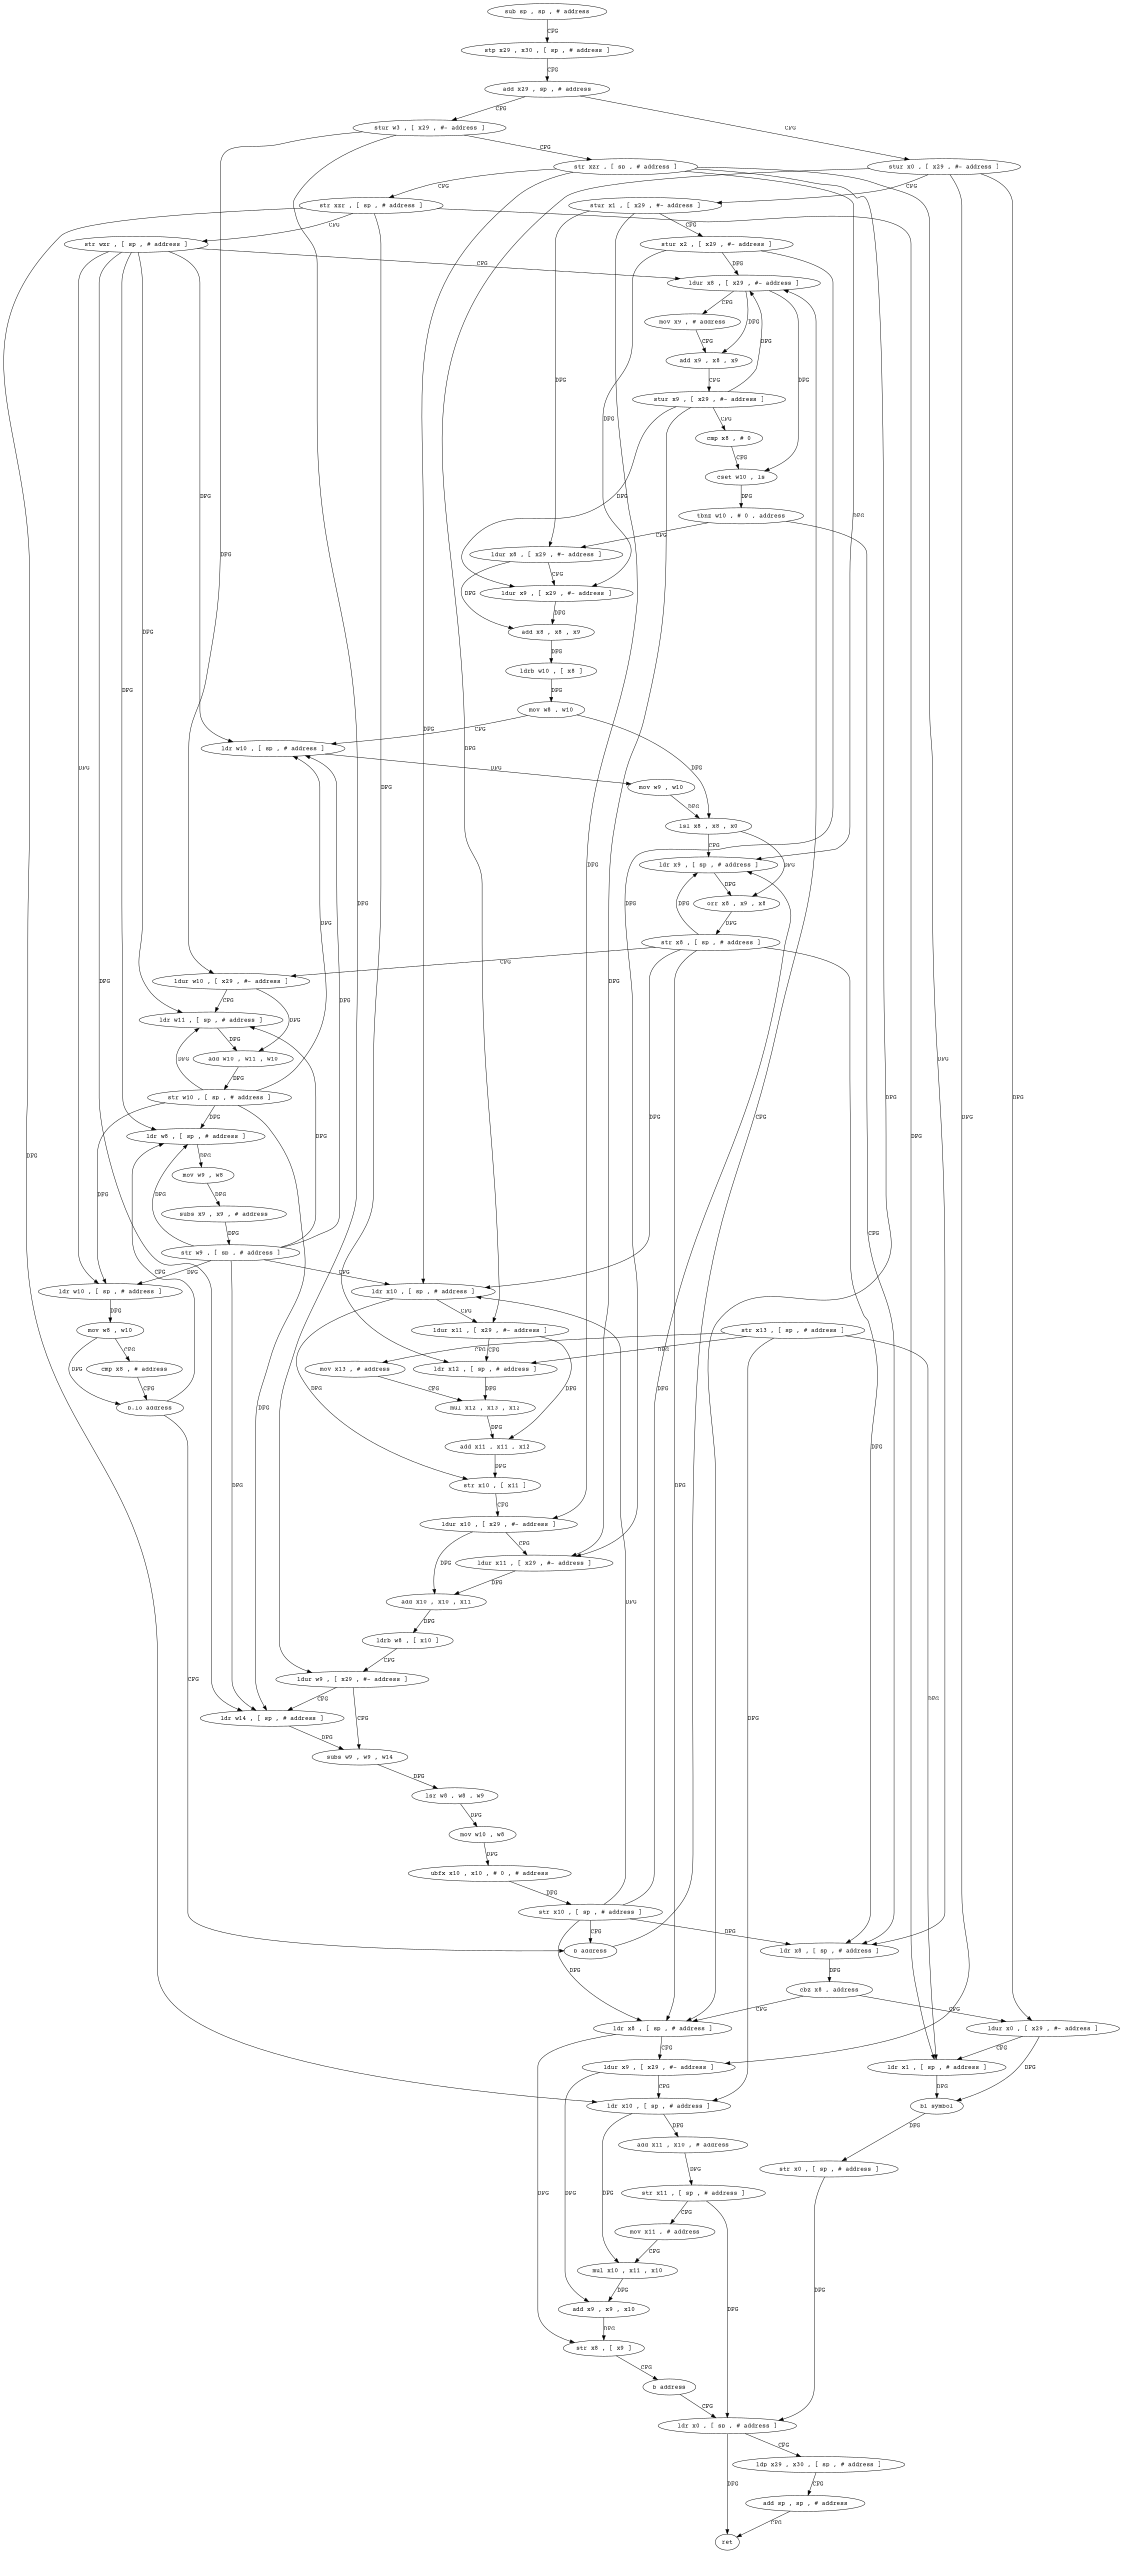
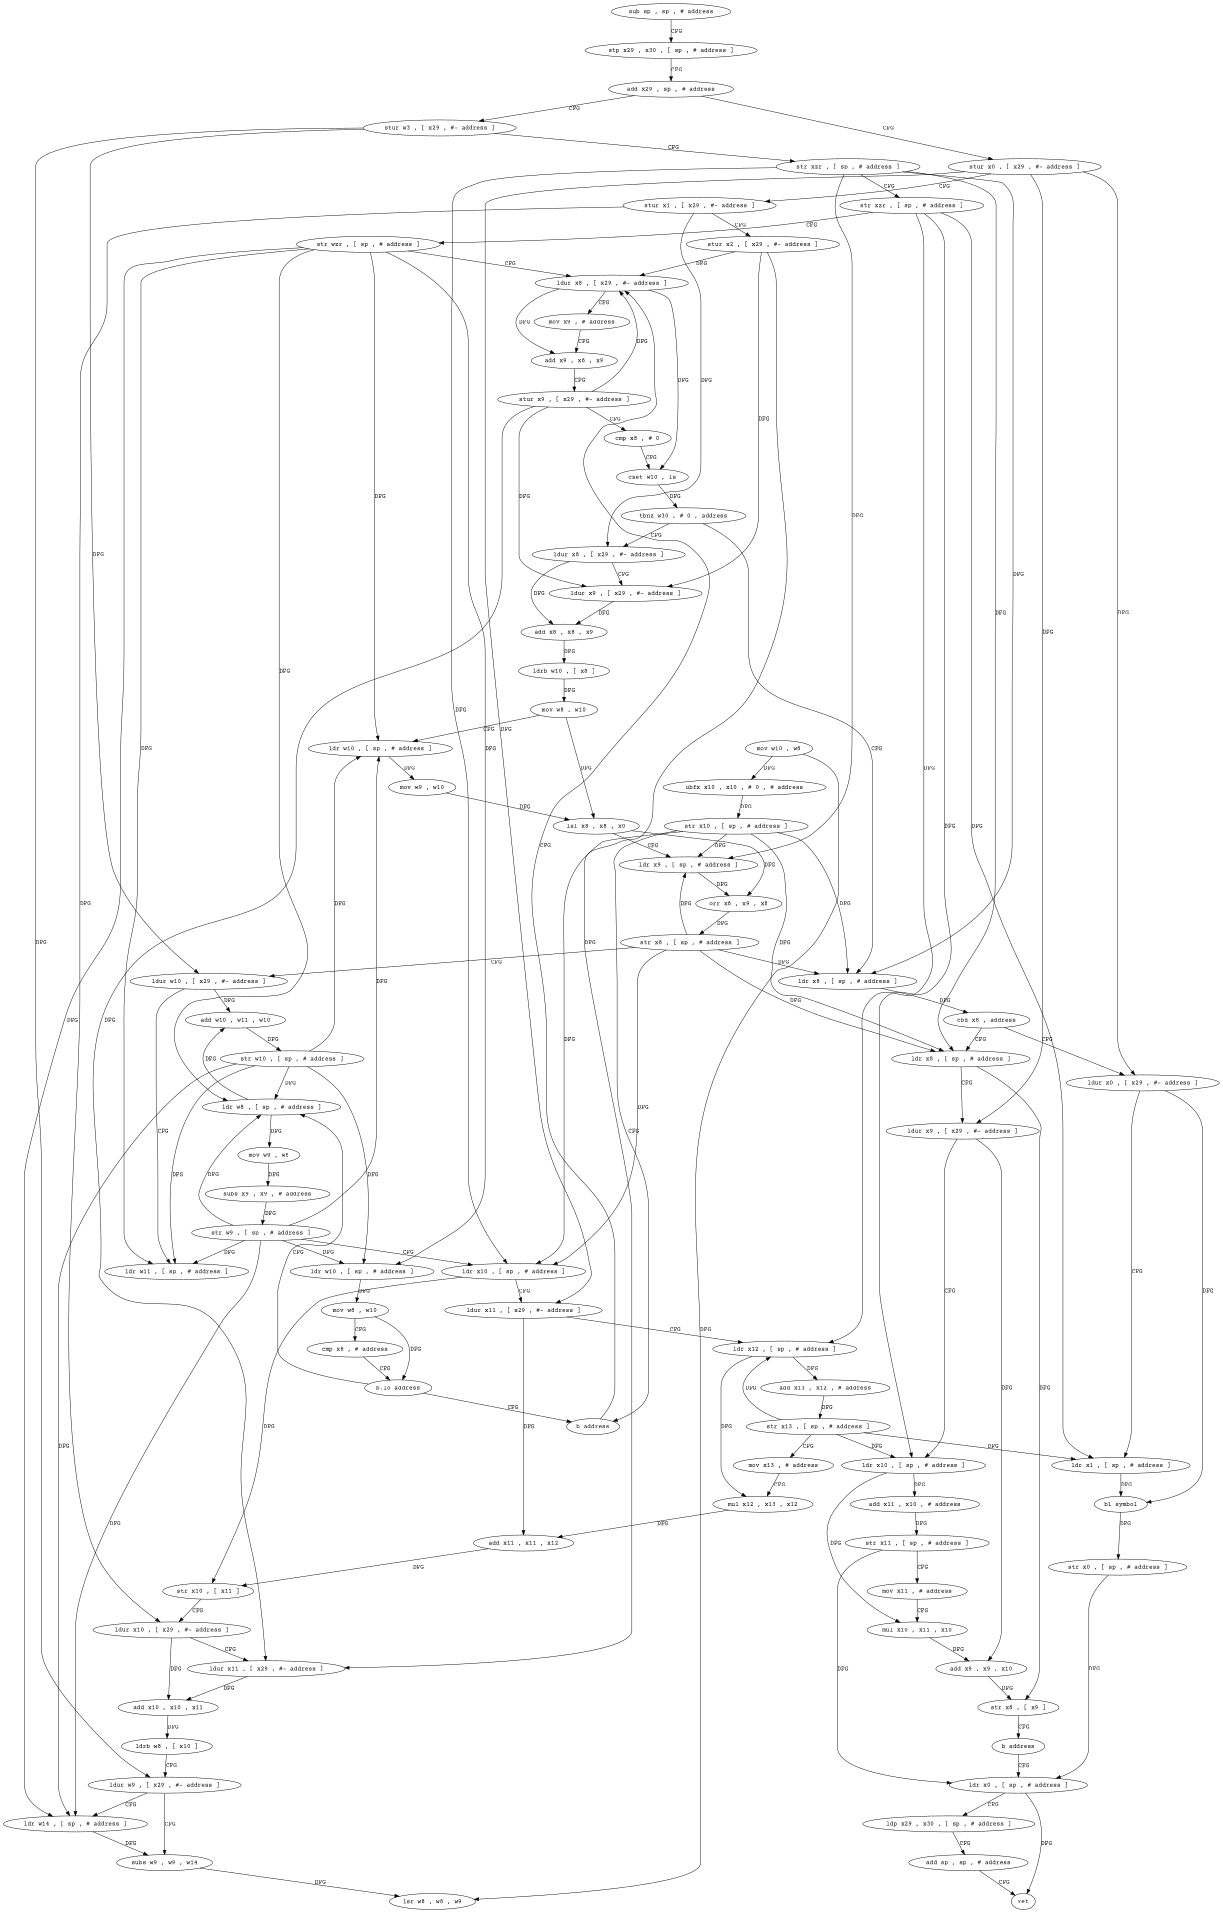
node "tbnz w10 , # 0 , address": label "tbnz w10 , # 0 , address" -> "tbnz w30 , # 0 , address"
edge "ldr w11 , [ sp , # address ]" -> "add w10 , w11 , w10": now "ldr w8 , [ sp , # address ]" -> "add w10 , w11 , w10"
node "add x13 , x12 , # address": added
edge "lsr w8 , w8 , w9" -> "mov w10 , w8": reversed
